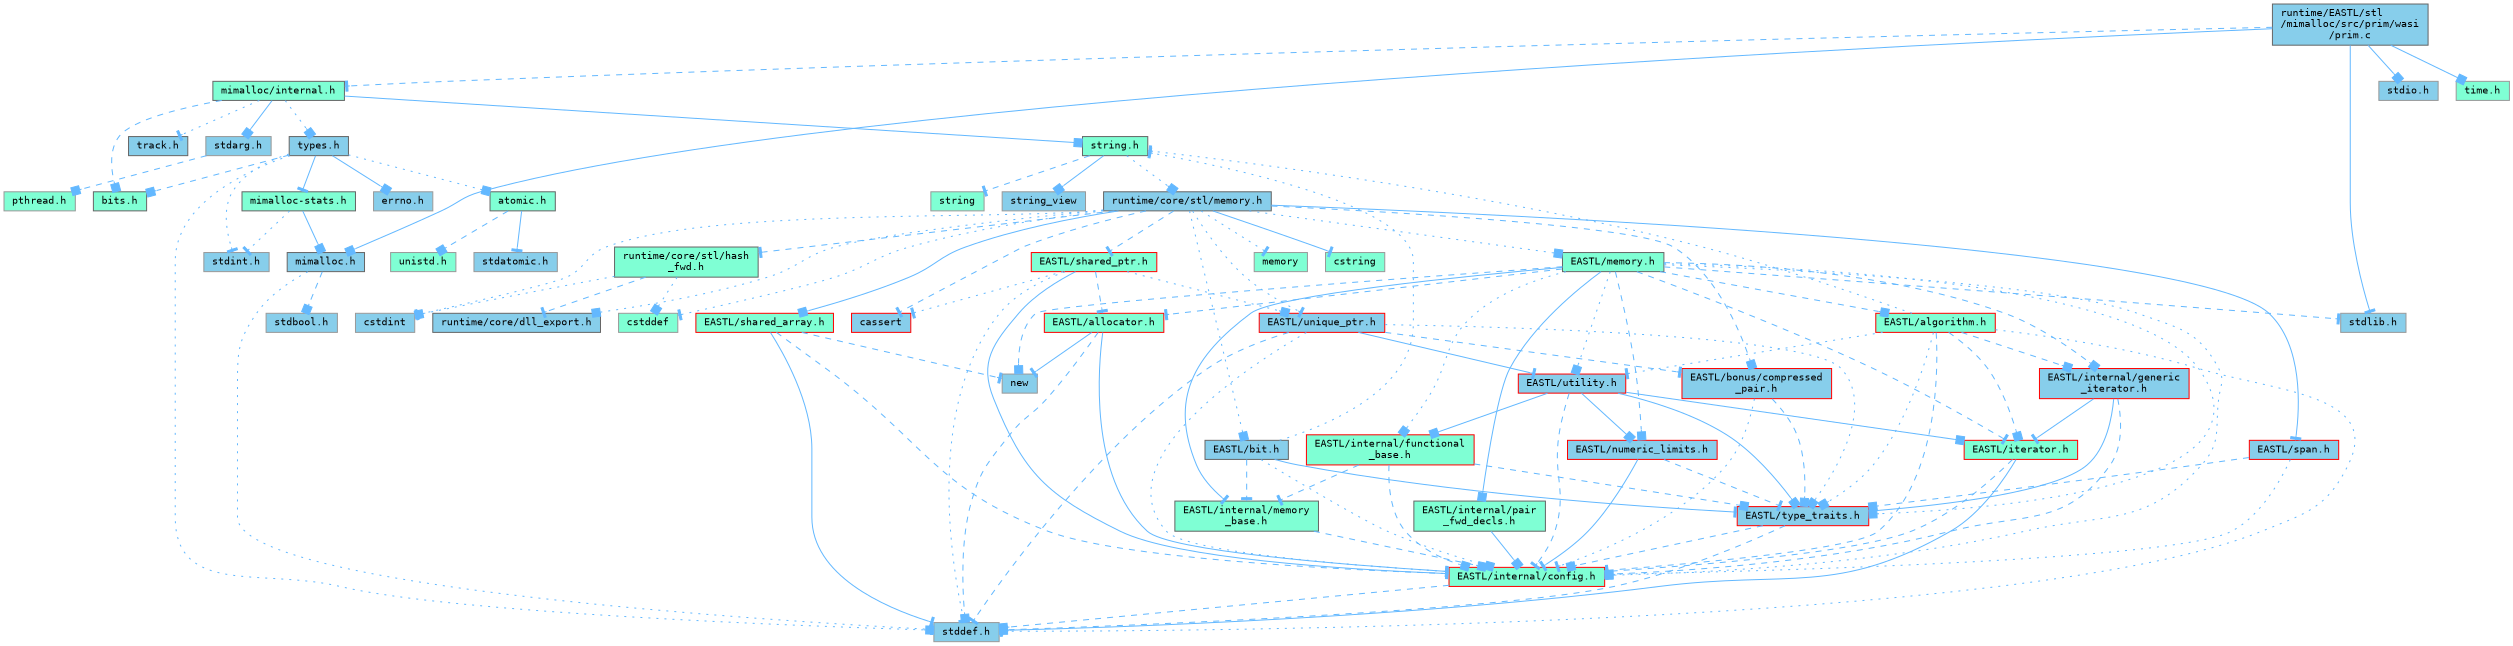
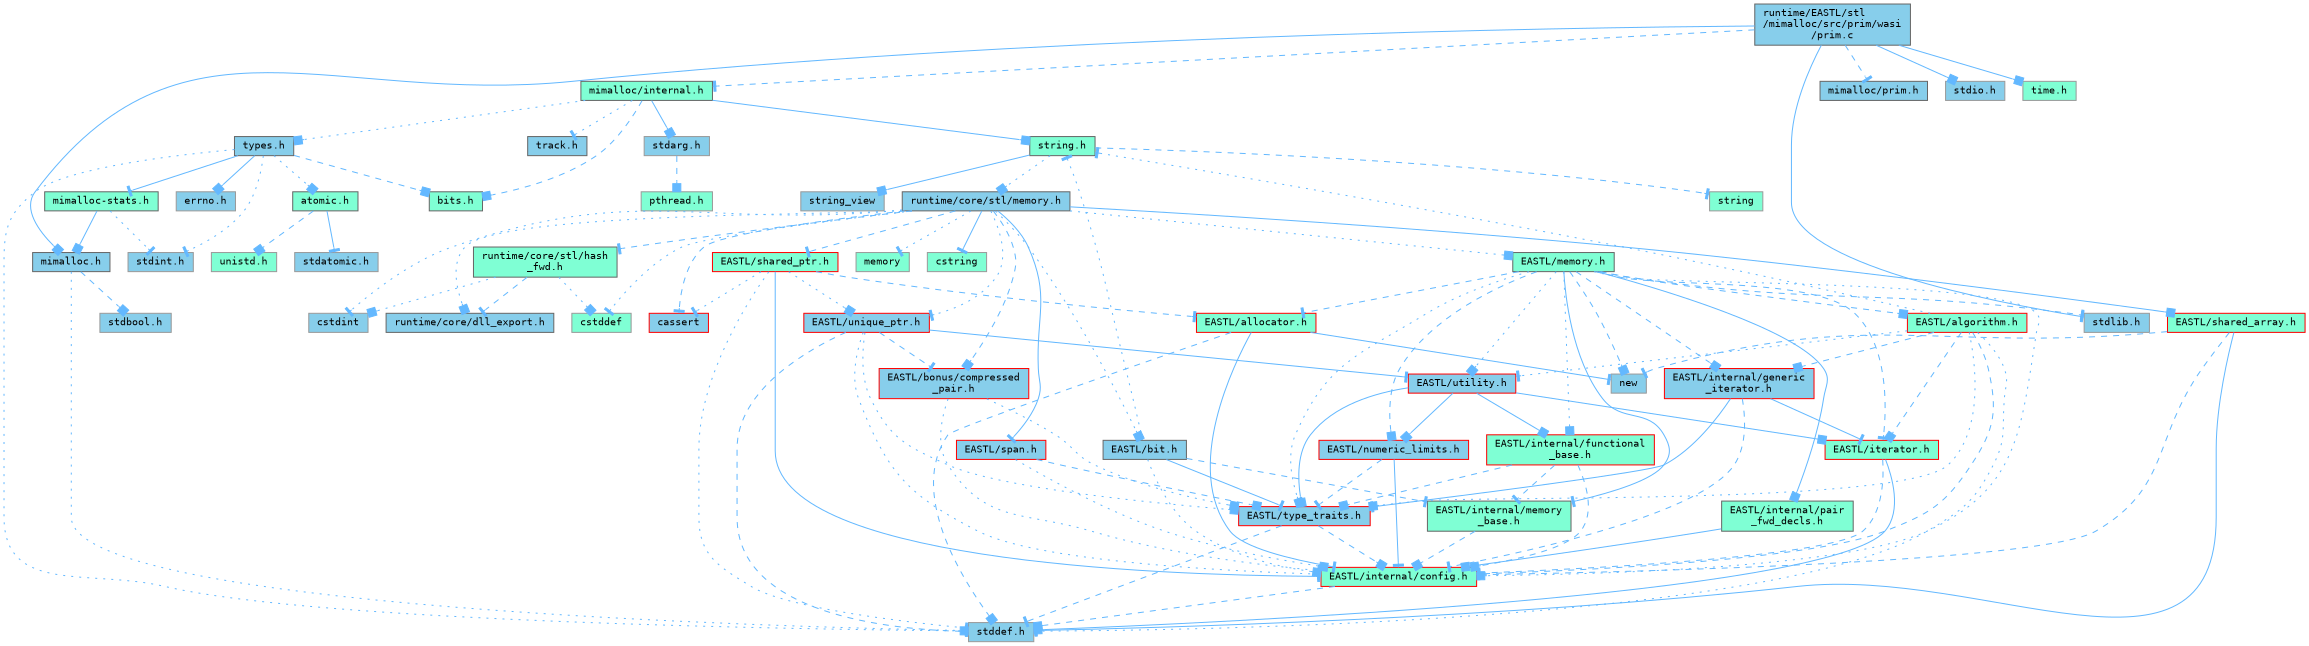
node "mimalloc/prim.h": added
edge "EASTL/bonus/compressed _pair.h" -> "EASTL/type_traits.h": style dashed -> dotted
edge "EASTL/utility.h" -> "EASTL/internal/config.h": removed
